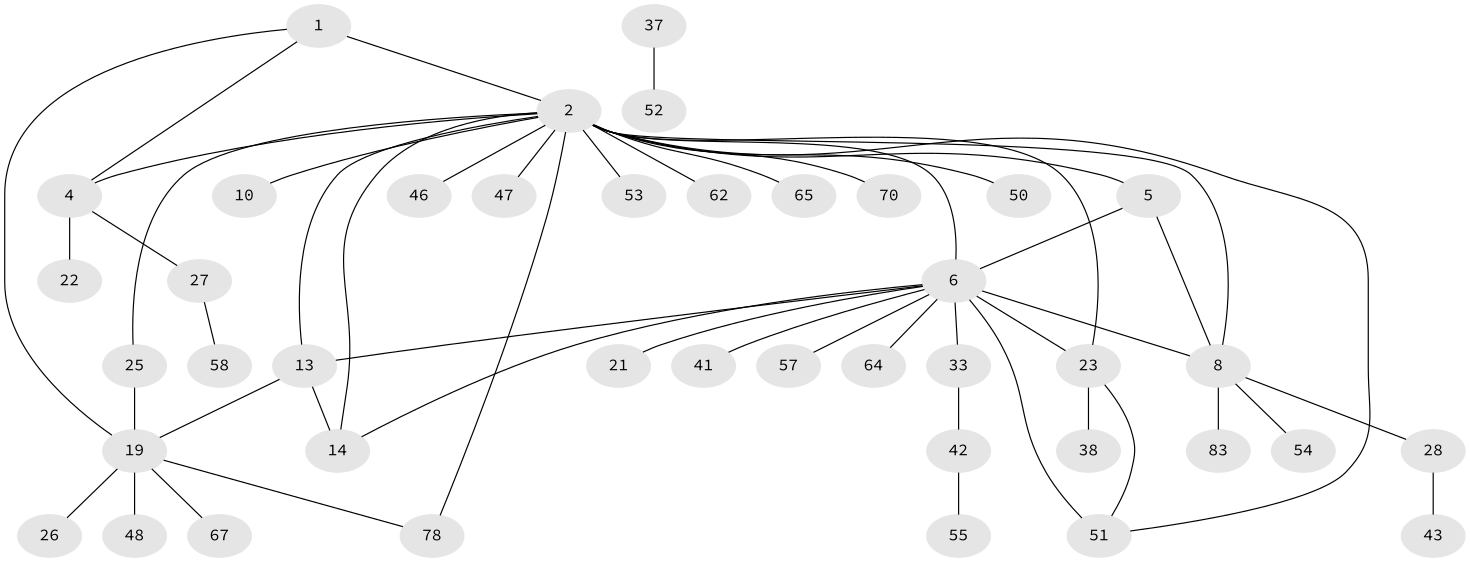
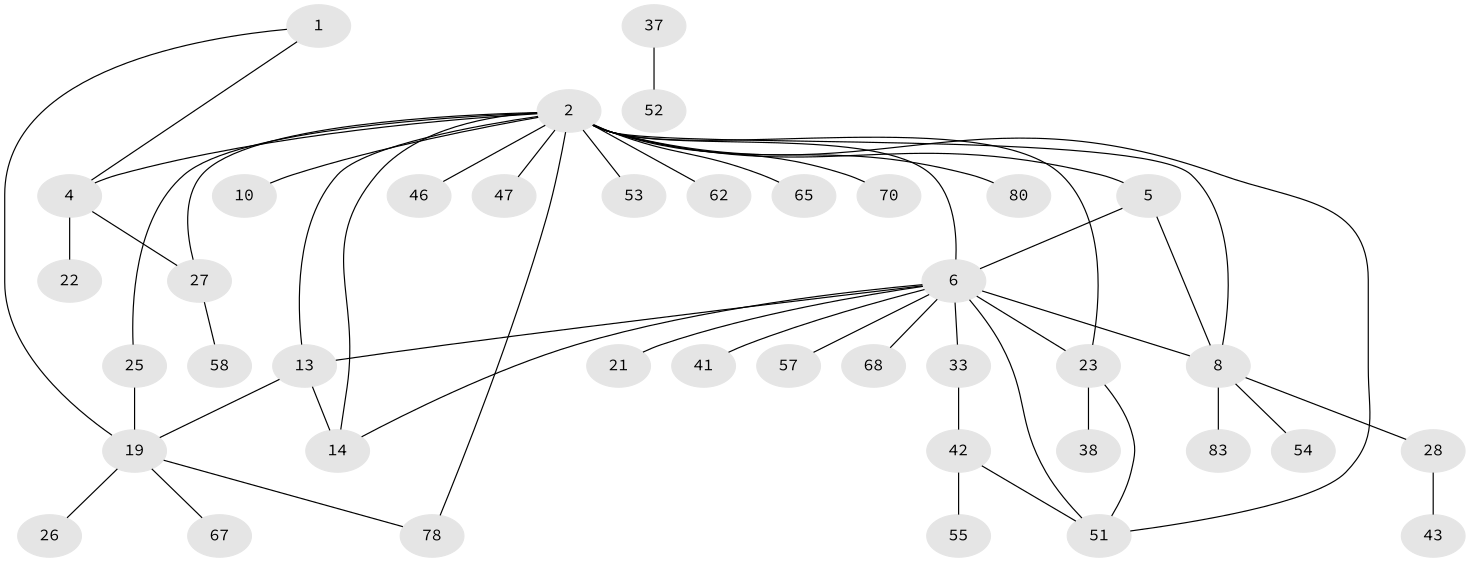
edge "1" -- "2": now "27" -- "2"
node "50": label "50" -> "80"
node "64": label "64" -> "68"
edge "42" -- "51": added
node "48": removed
